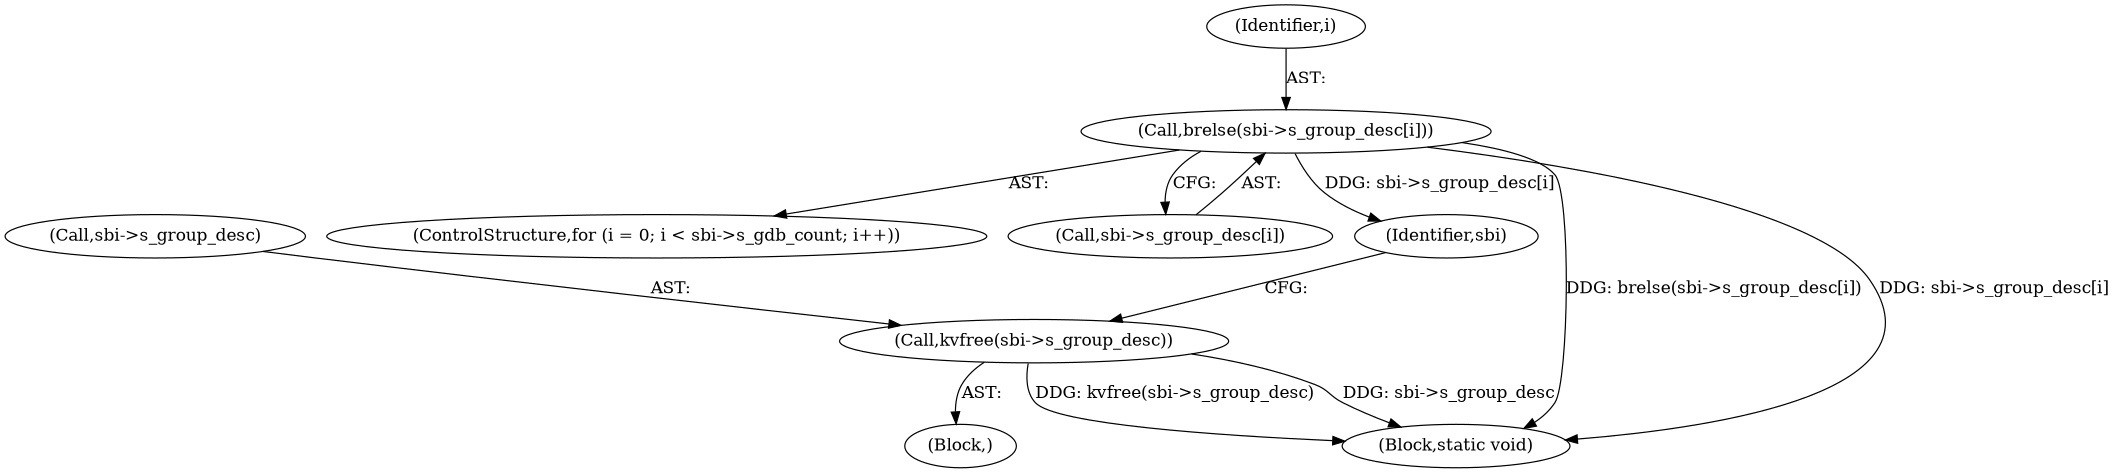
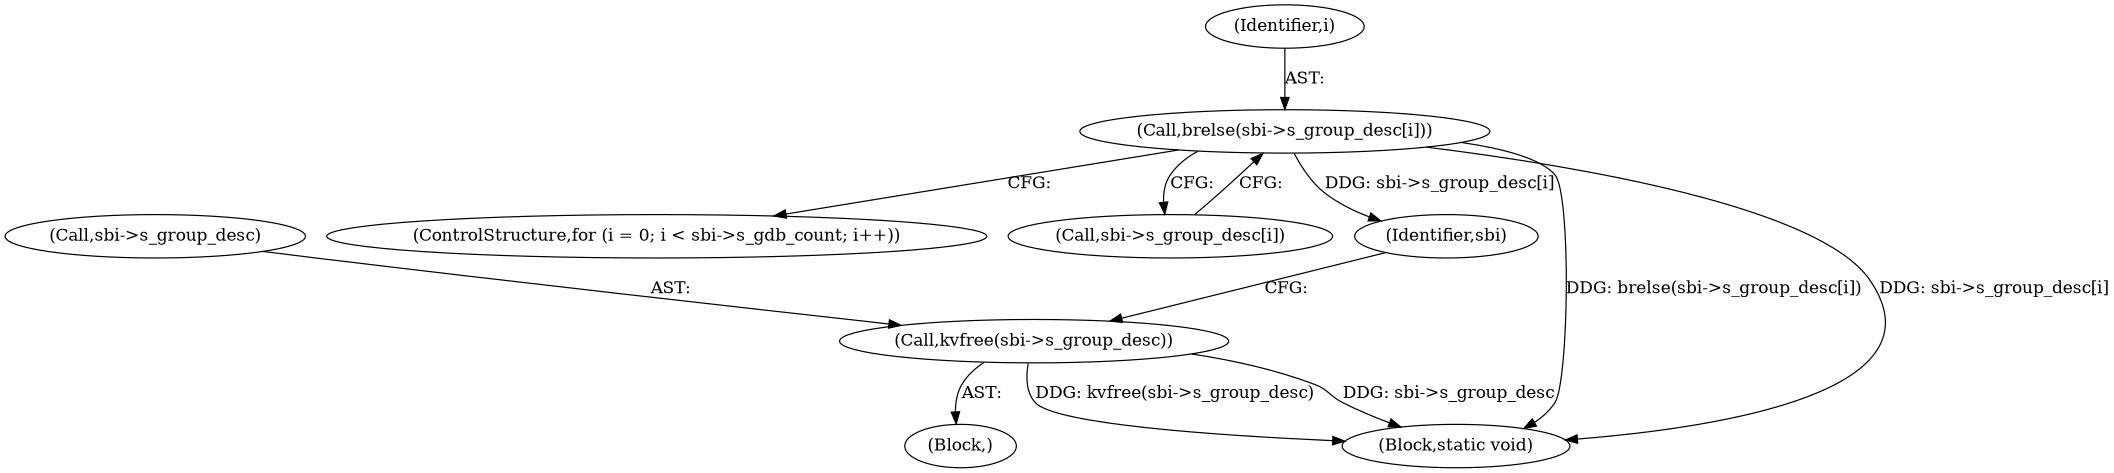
edge "(Call,brelse(sbi->s_group_desc[i]))" -> "(ControlStructure,for (i = 0; i < sbi->s_gdb_count; i++))": label "AST: " -> "CFG: "
edge "(Call,sbi->s_group_desc[i])" -> "(Call,brelse(sbi->s_group_desc[i]))": label "AST: " -> "CFG: "
